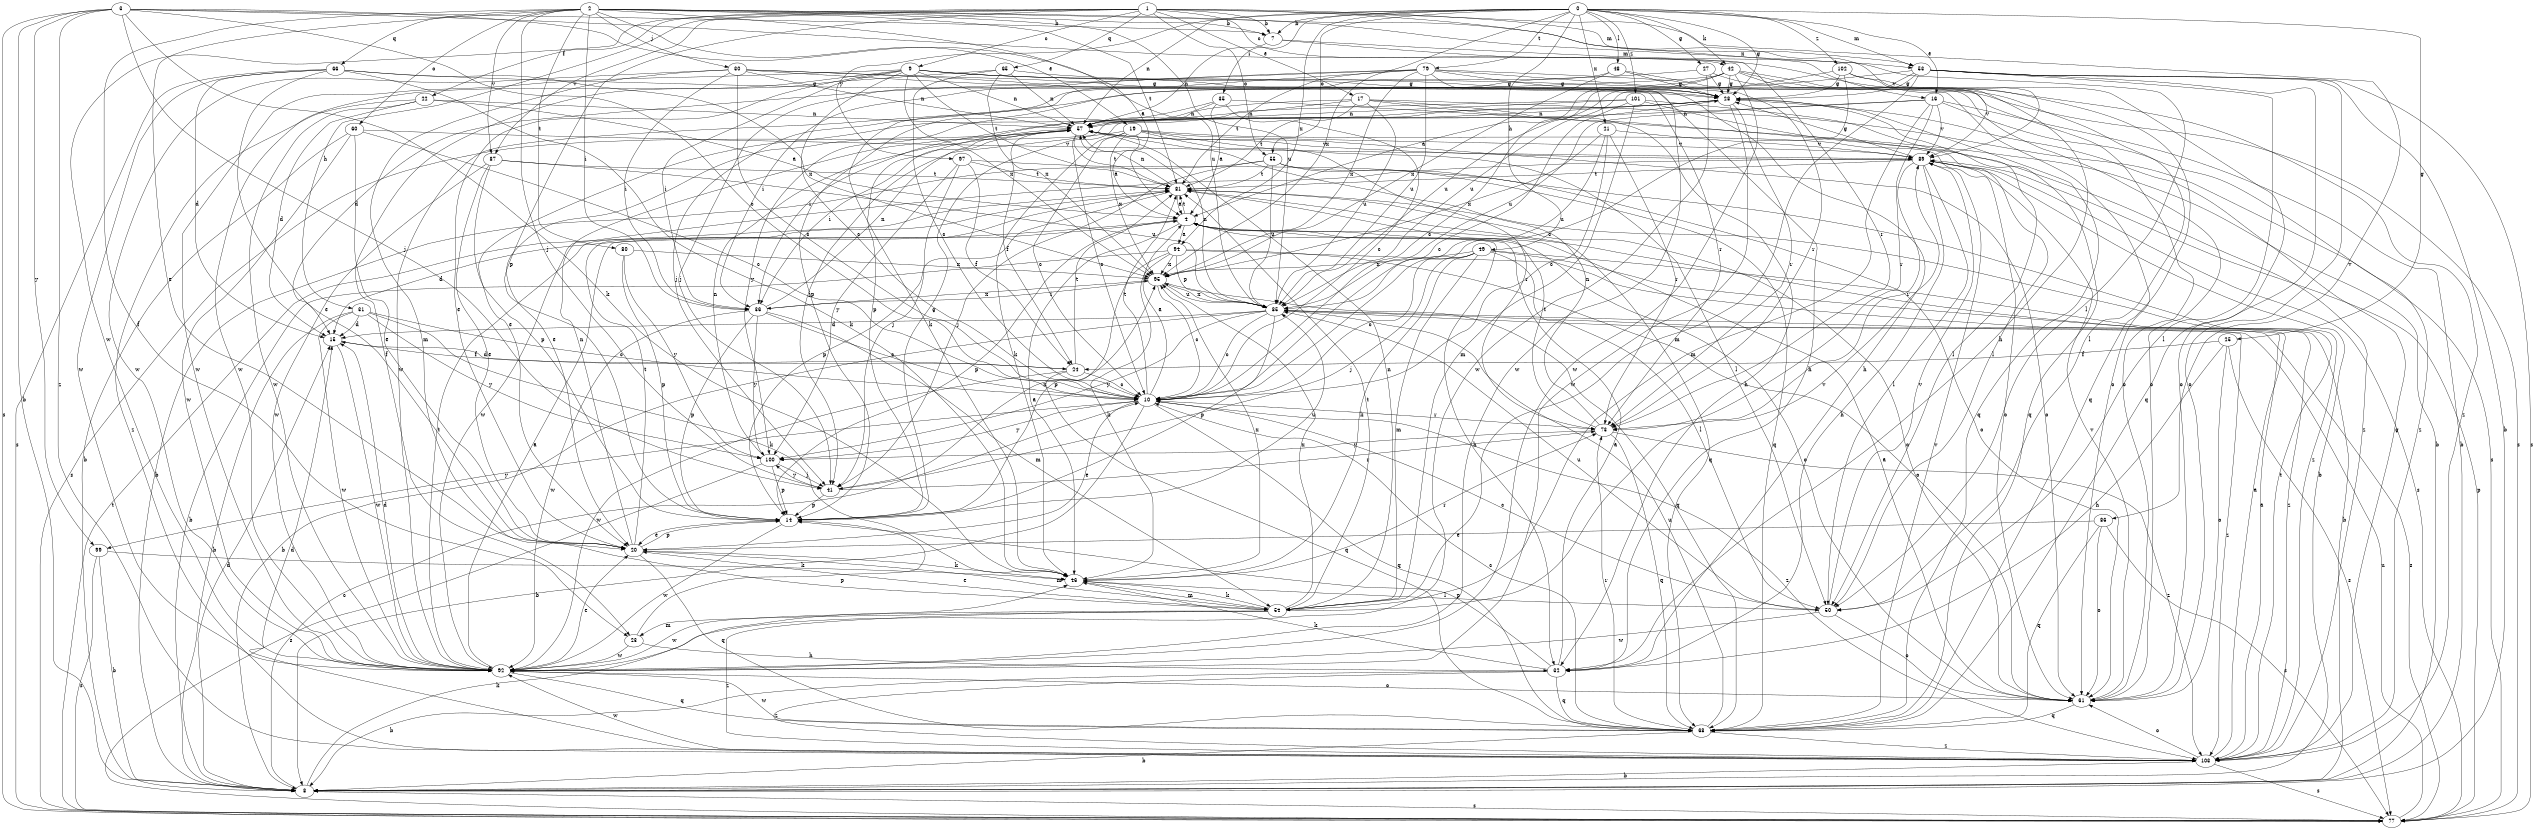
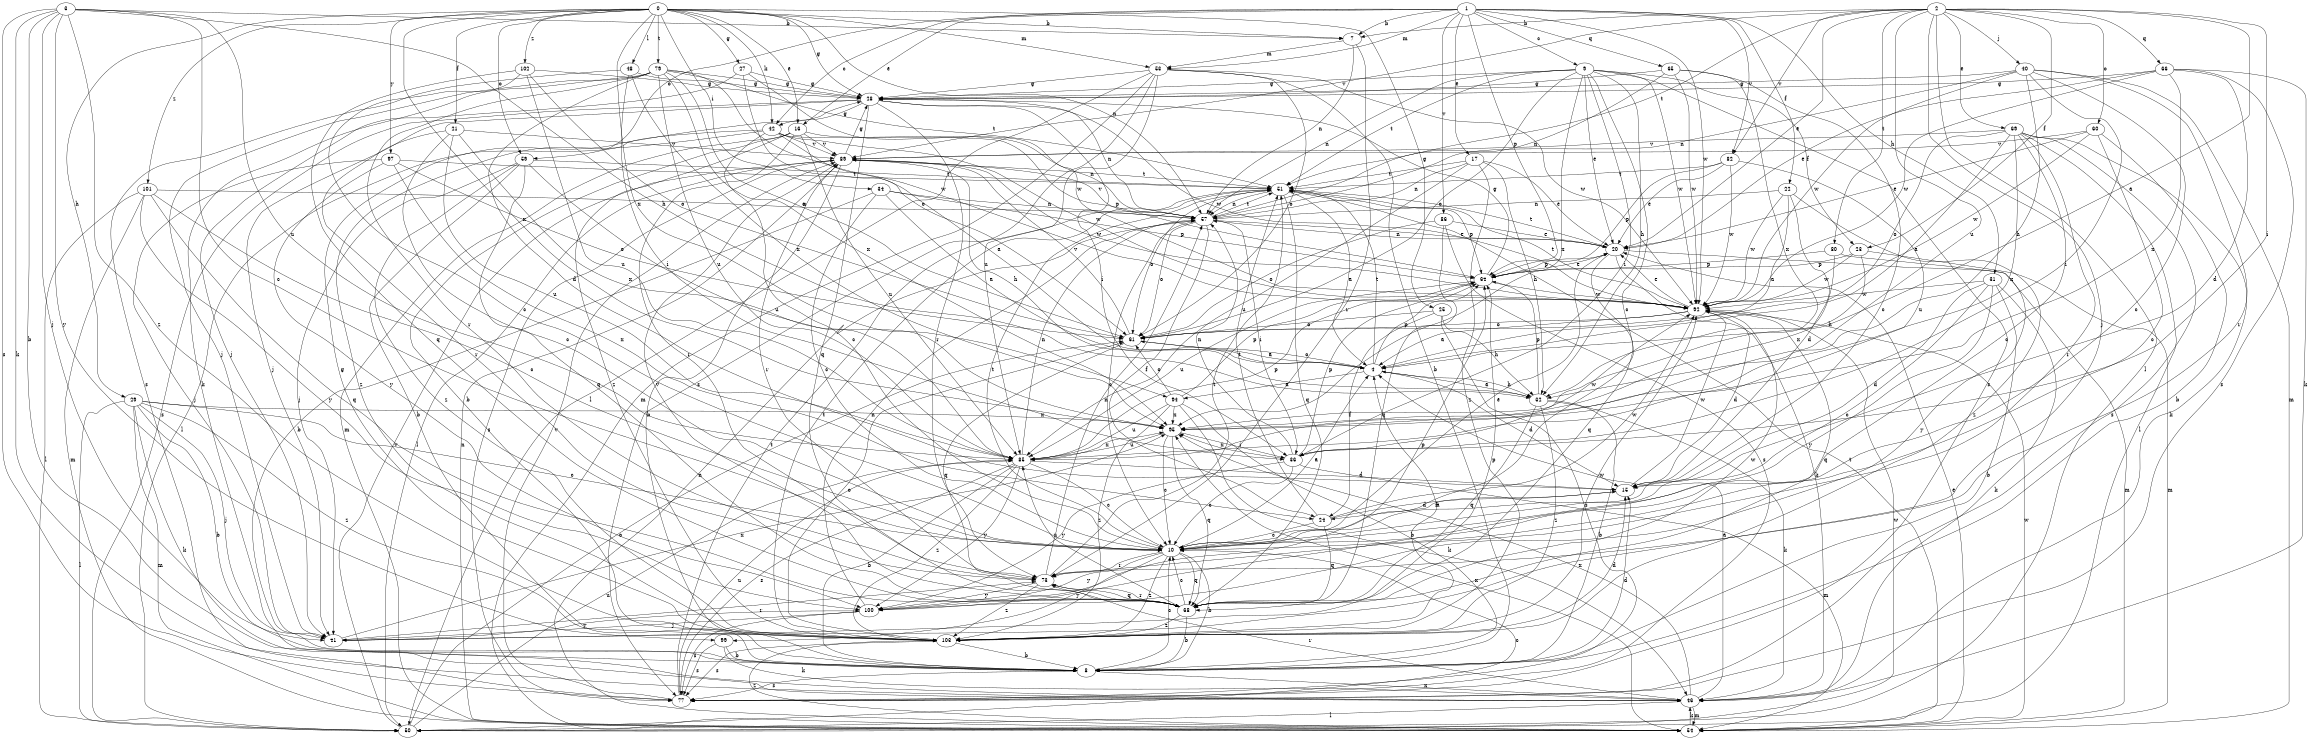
edge "1" -> "16": label "x" -> "e"
node "30": label "30" -> "40"
edge "0" -> "21": label "x" -> "f"
edge "42" -> "28": reversed
node "35": label "35" -> "34"
node "19": label "19" -> "69"
node "87": label "87" -> "82"
node "55": label "55" -> "59"
node "81": label "81" -> "51"
edge "17" -> "77": now "9" -> "77"
node "49": label "49" -> "29"
edge "97" -> "24": label "f" -> "x"
edge "94" -> "85": label "p" -> "u"
edge "53" -> "68": removed, label "q"
edge "28" -> "50": label "l" -> "s"
edge "4" -> "46": reversed
edge "54" -> "89": label "v" -> "n"
edge "77" -> "89": label "p" -> "v"
edge "94" -> "103": label "a" -> "z"
node "14": label "14" -> "64"
edge "54" -> "23": reversed
edge "8" -> "46": label "k" -> "x"
